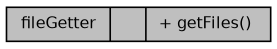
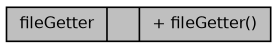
node "fileGetter": text "+ getFiles()" -> "+ fileGetter()"
